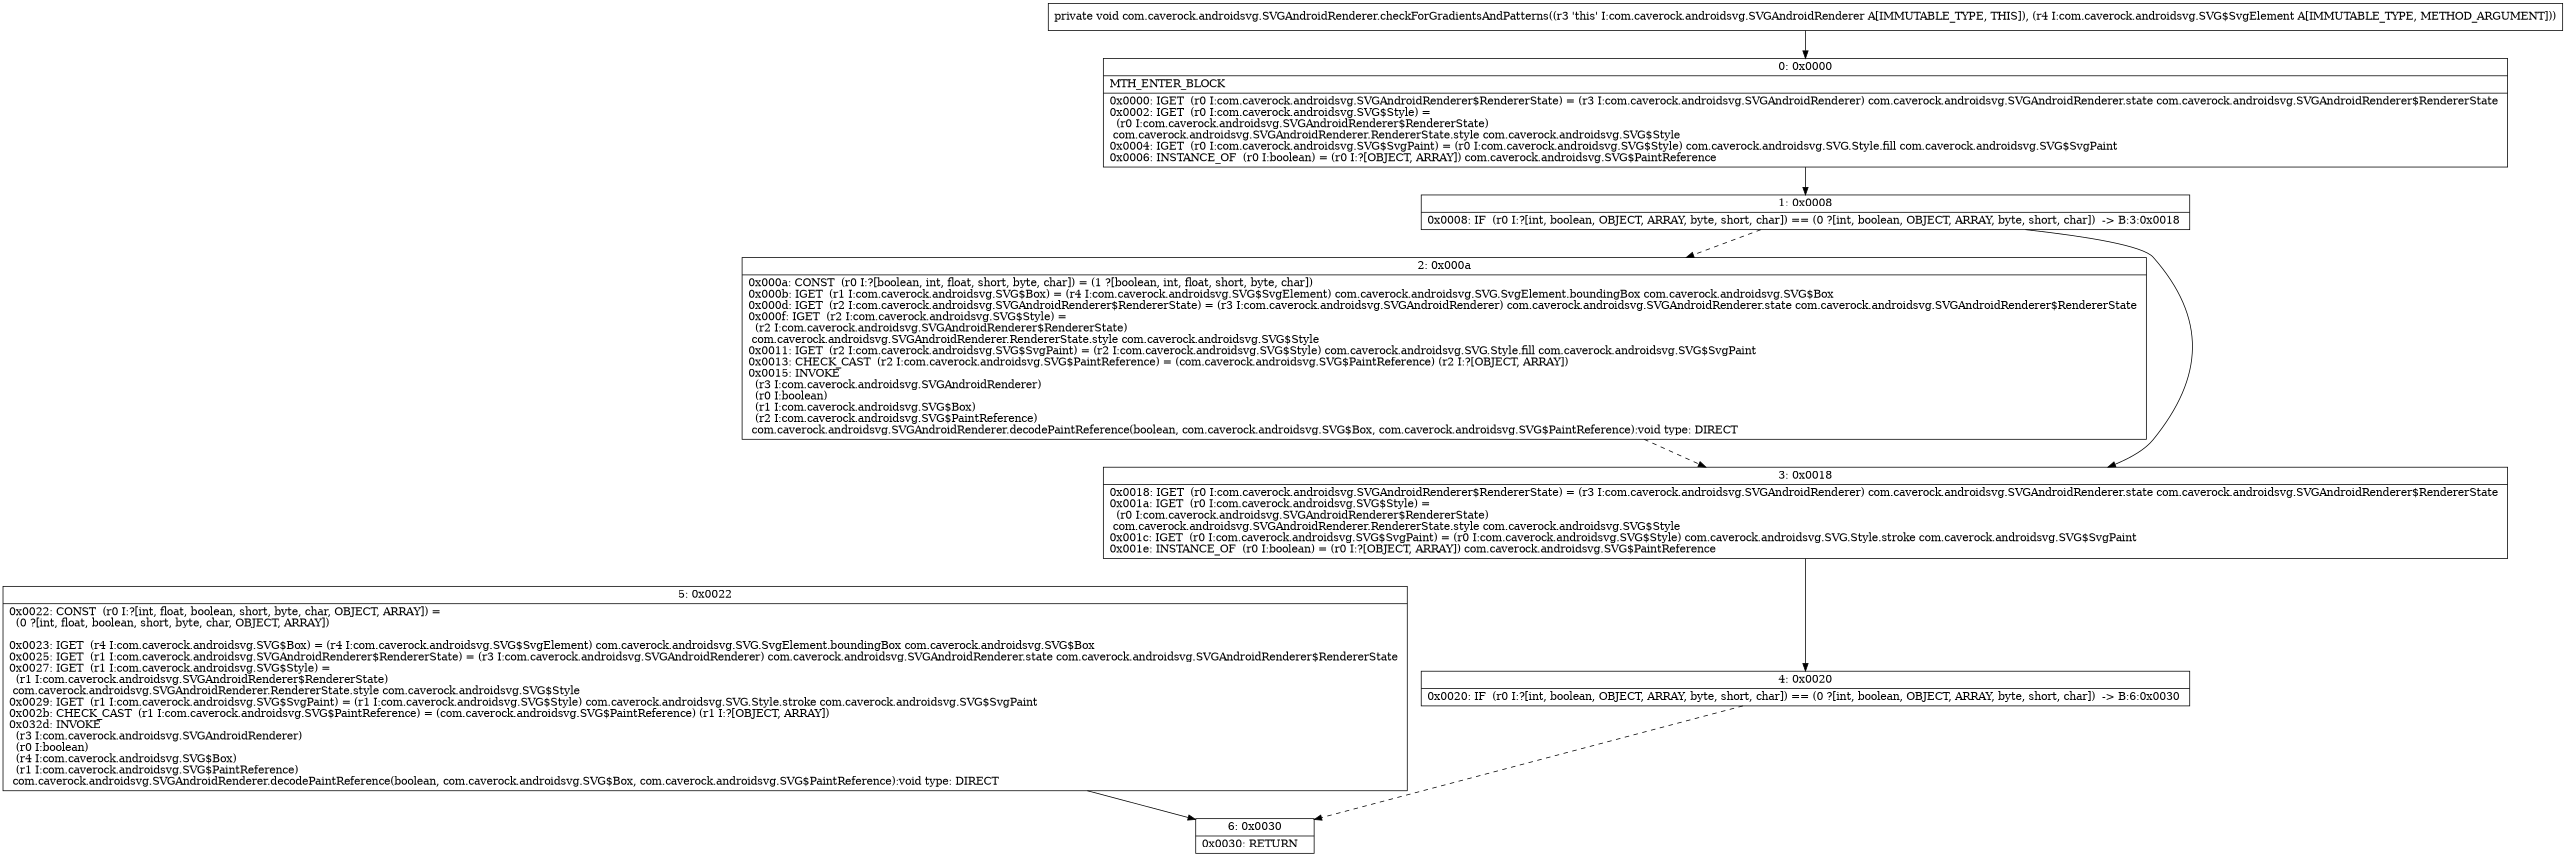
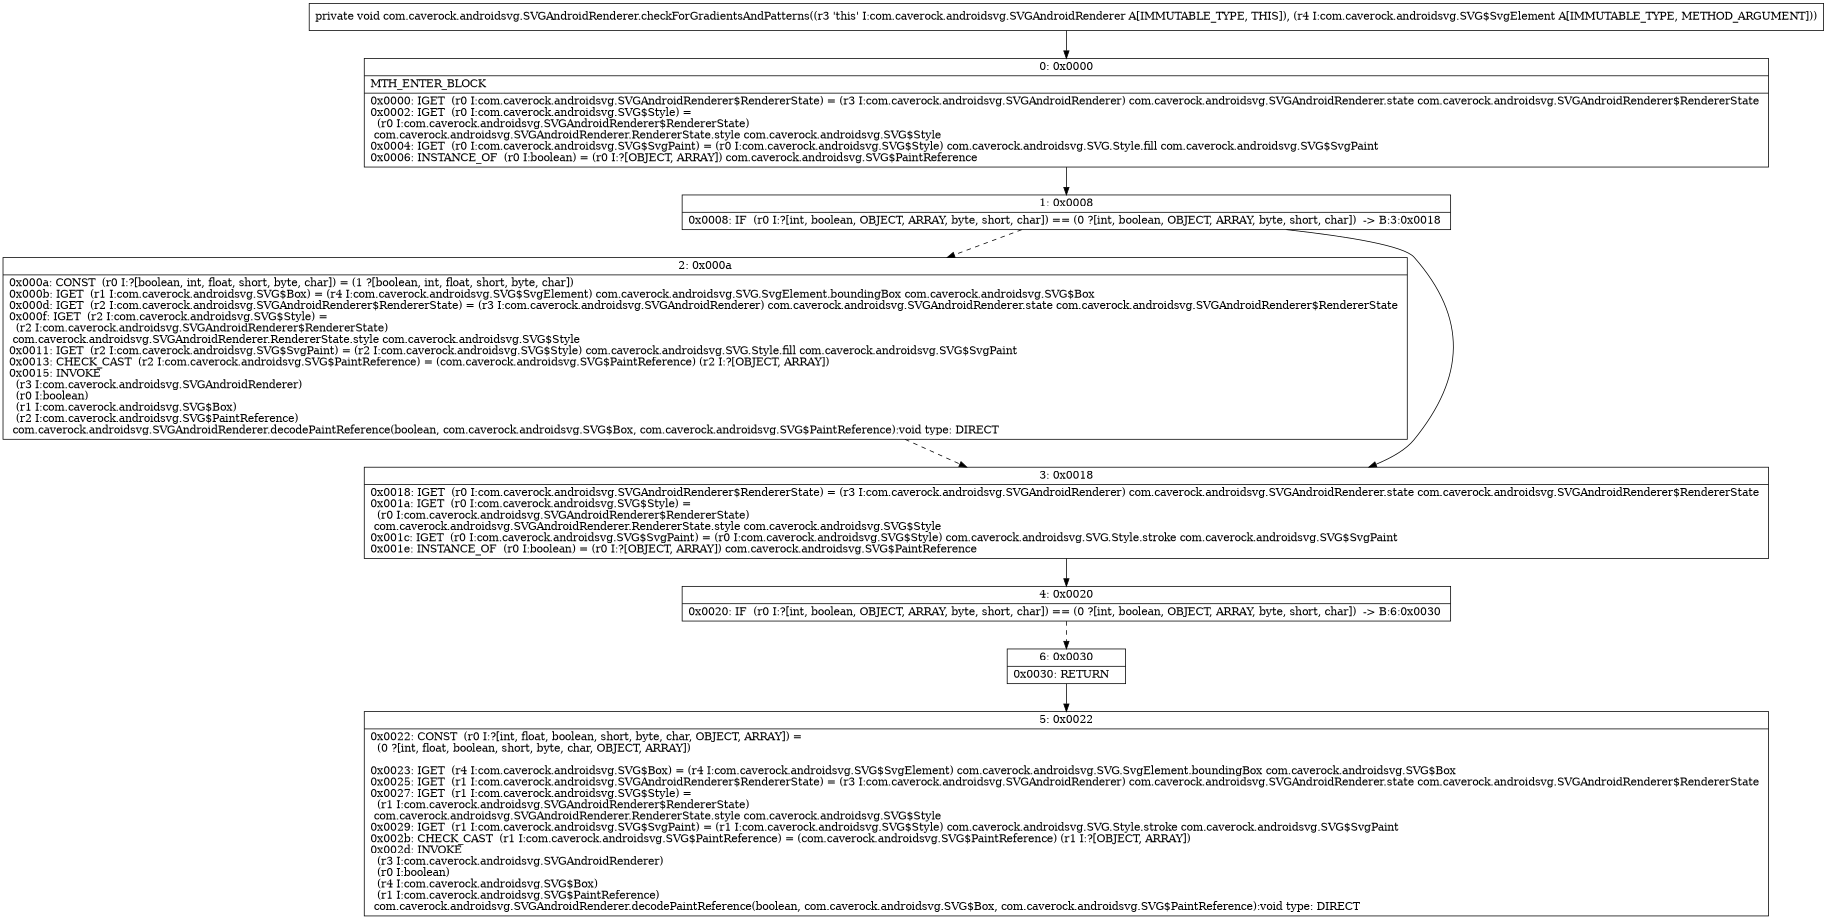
node "5: 0x0022": text "0x032d: INVOKE" -> "0x002d: INVOKE"
edge "5: 0x0022" -> "6: 0x0030": reversed
